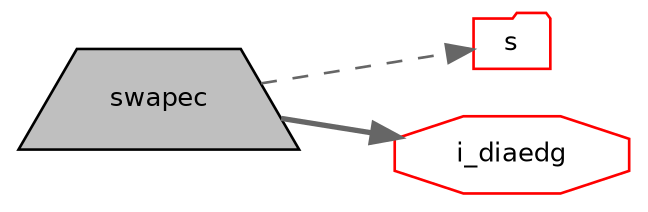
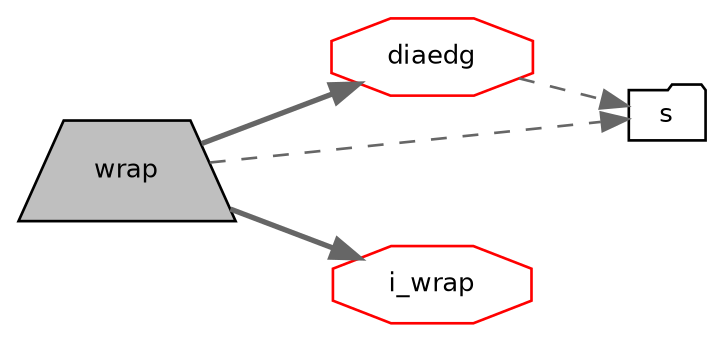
node "s": color red -> black
node "diaedg": added
node "swapec": label "swapec" -> "wrap"
node "i_diaedg": label "i_diaedg" -> "i_wrap"
